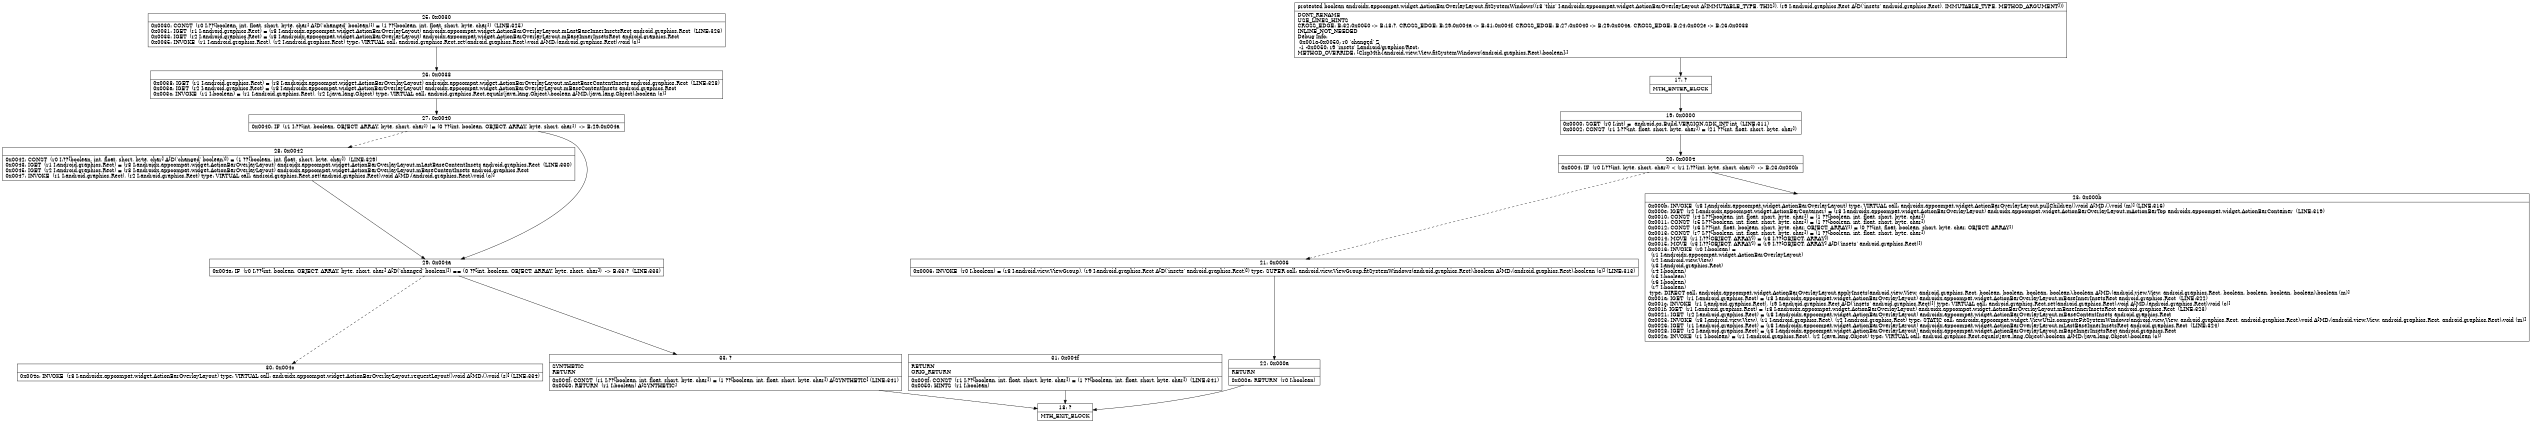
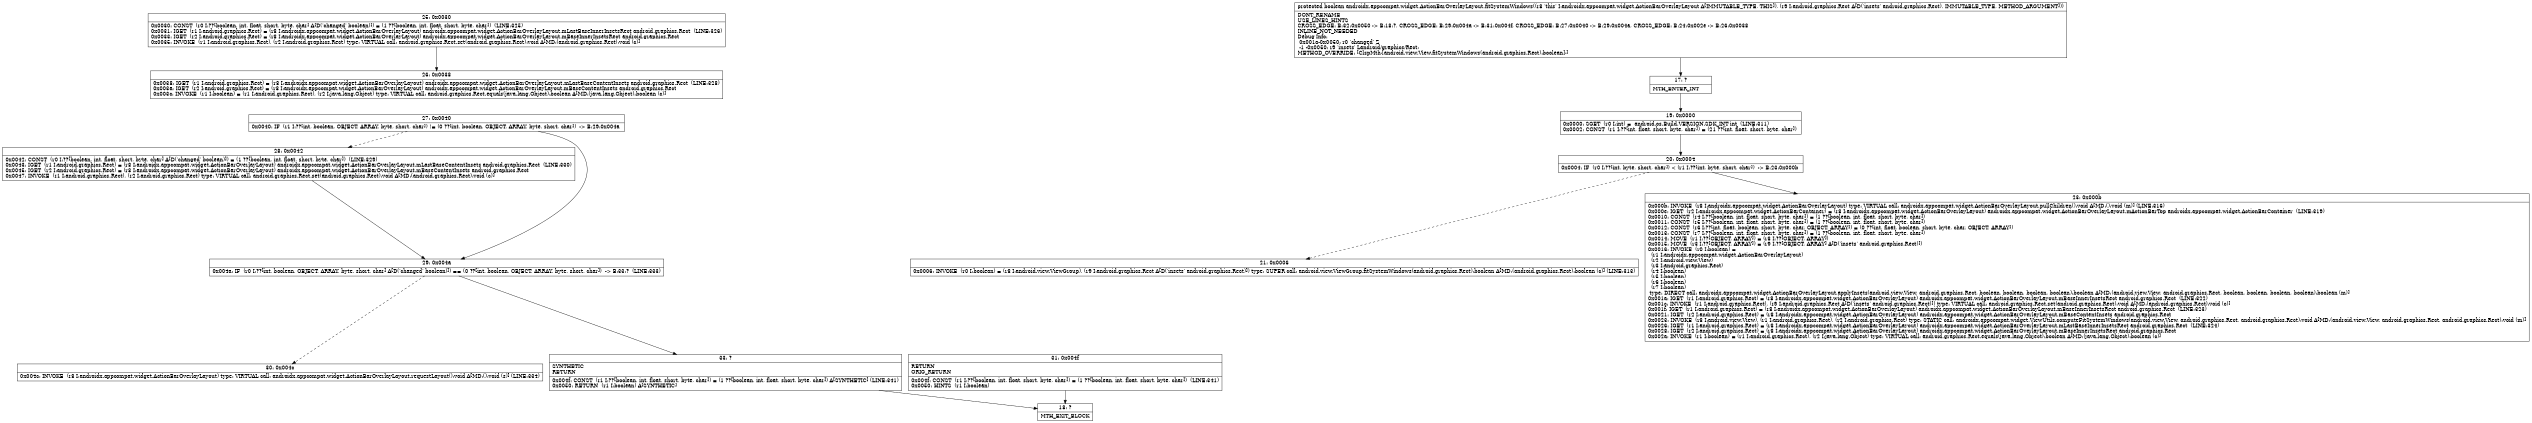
node "17: ?": text "MTH_ENTER_BLOCK" -> "MTH_ENTER_INT"
edge "26: 0x0038" -> "27: 0x0040": removed
node "22: 0x000a": removed
